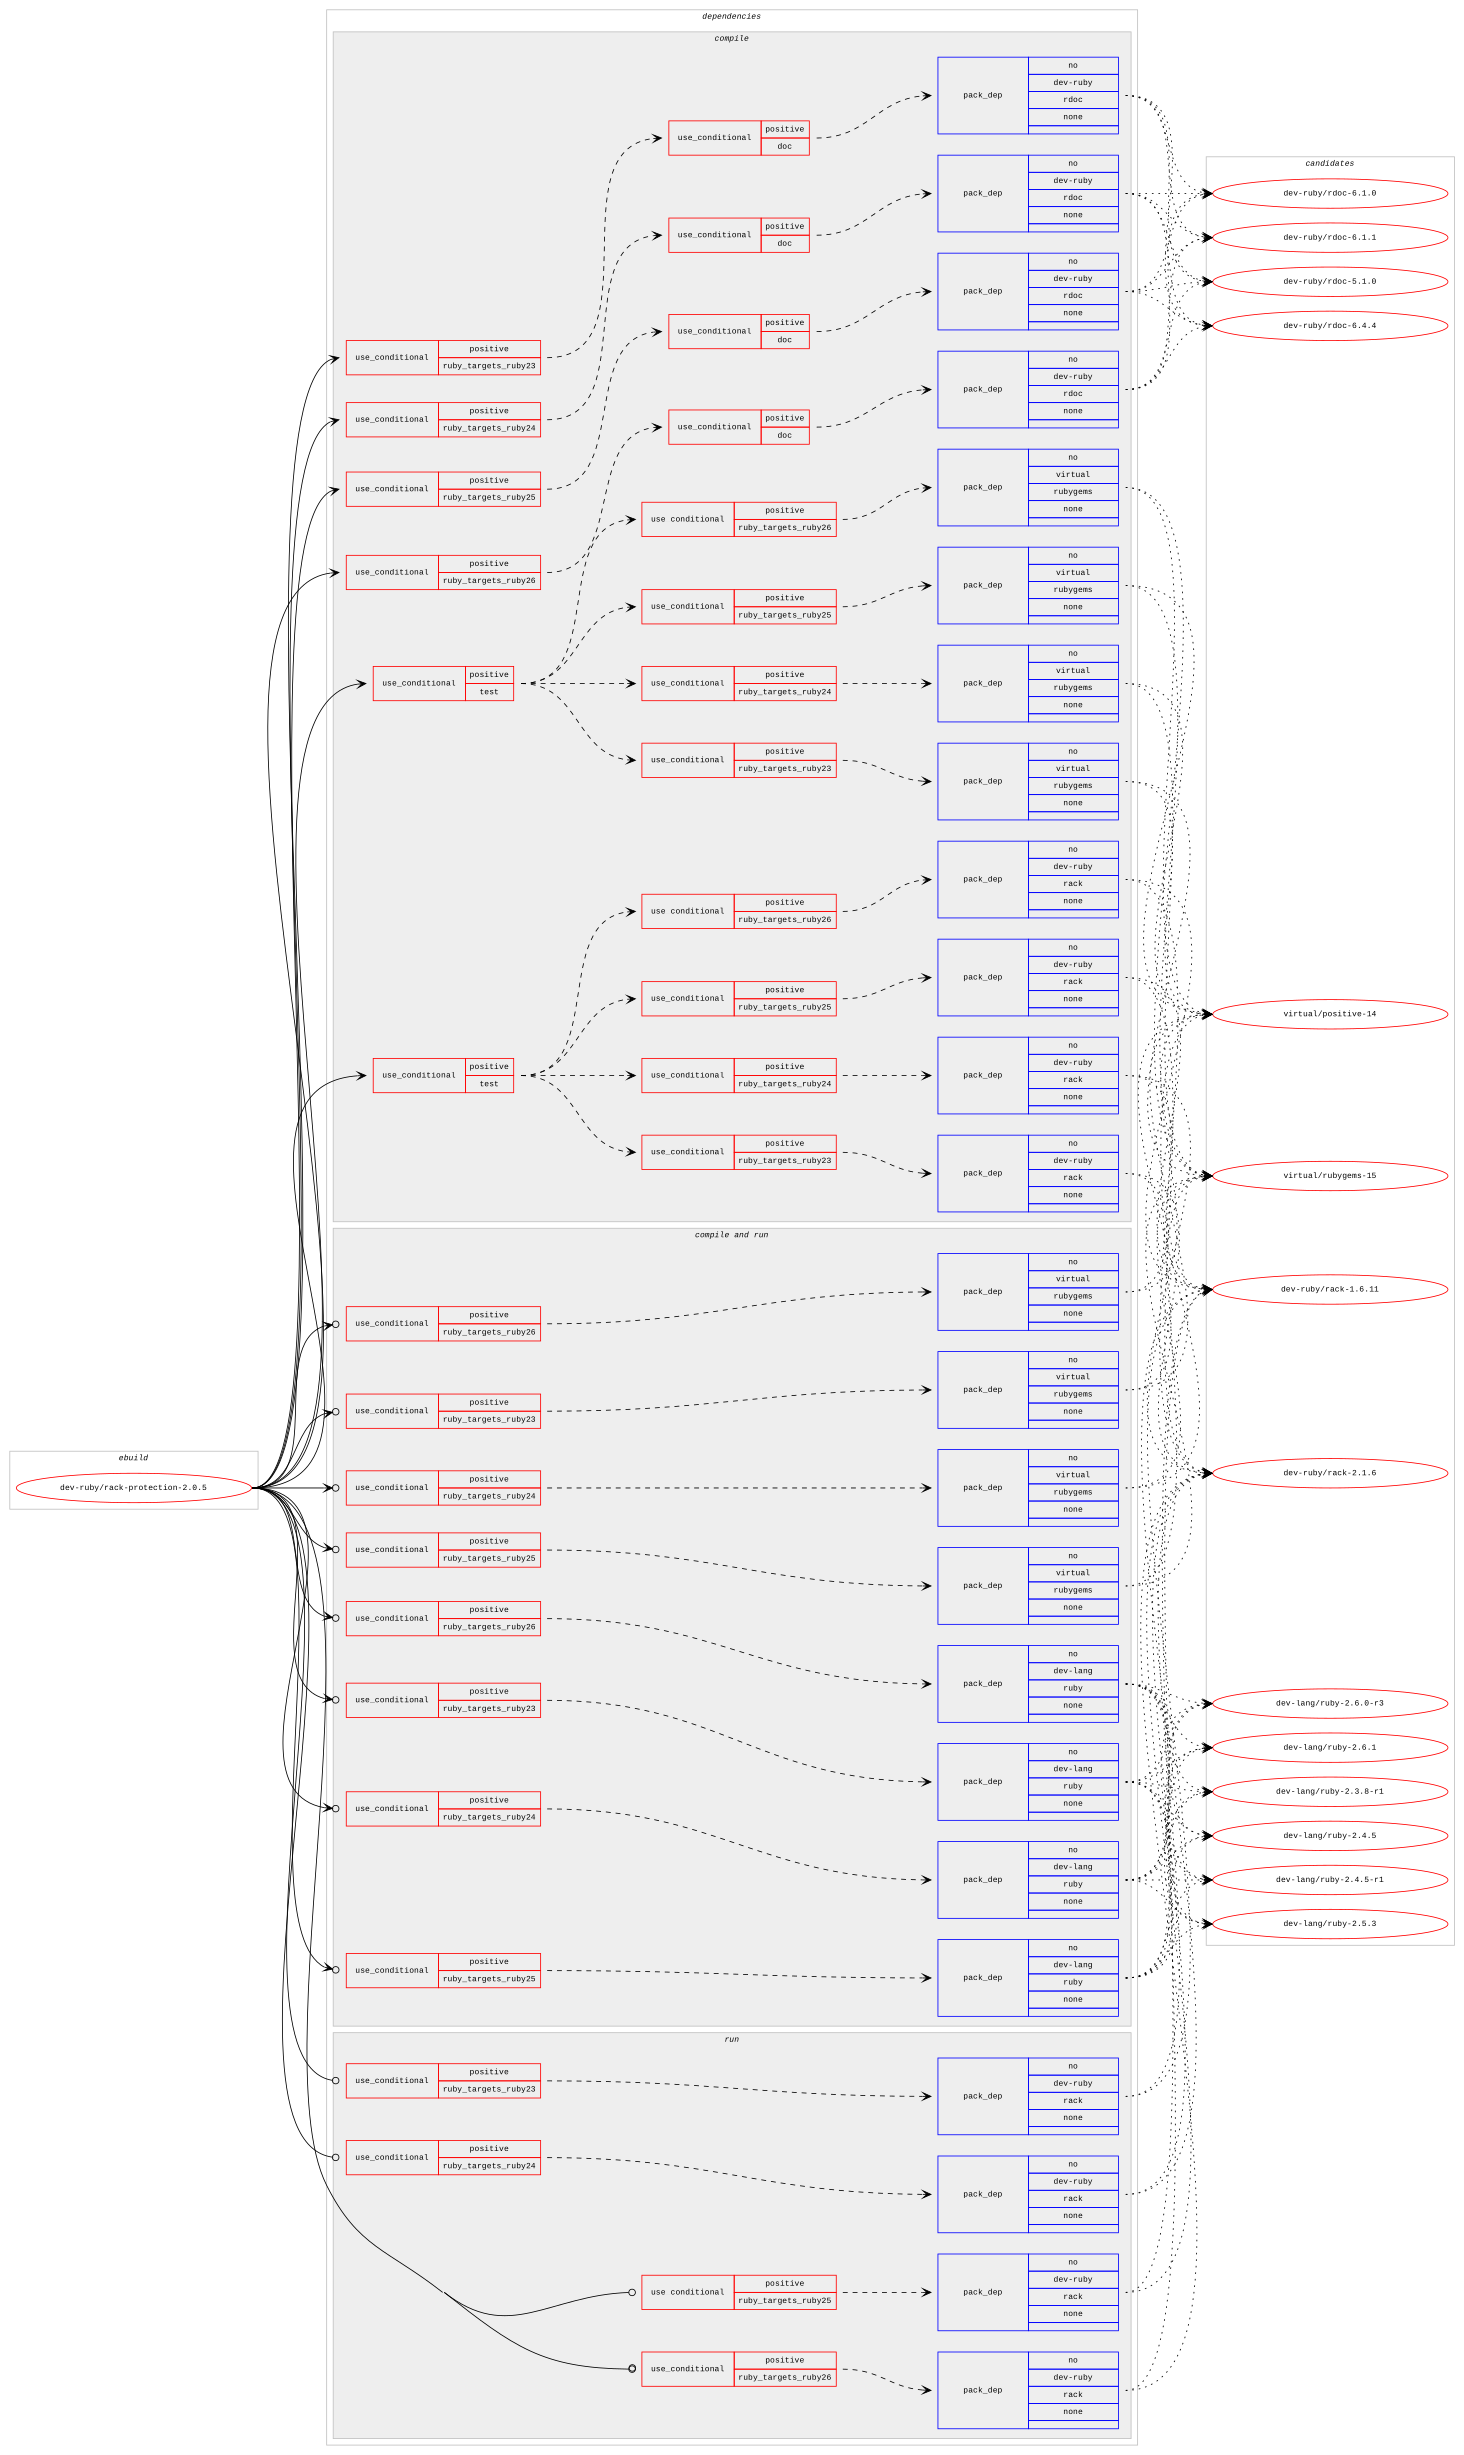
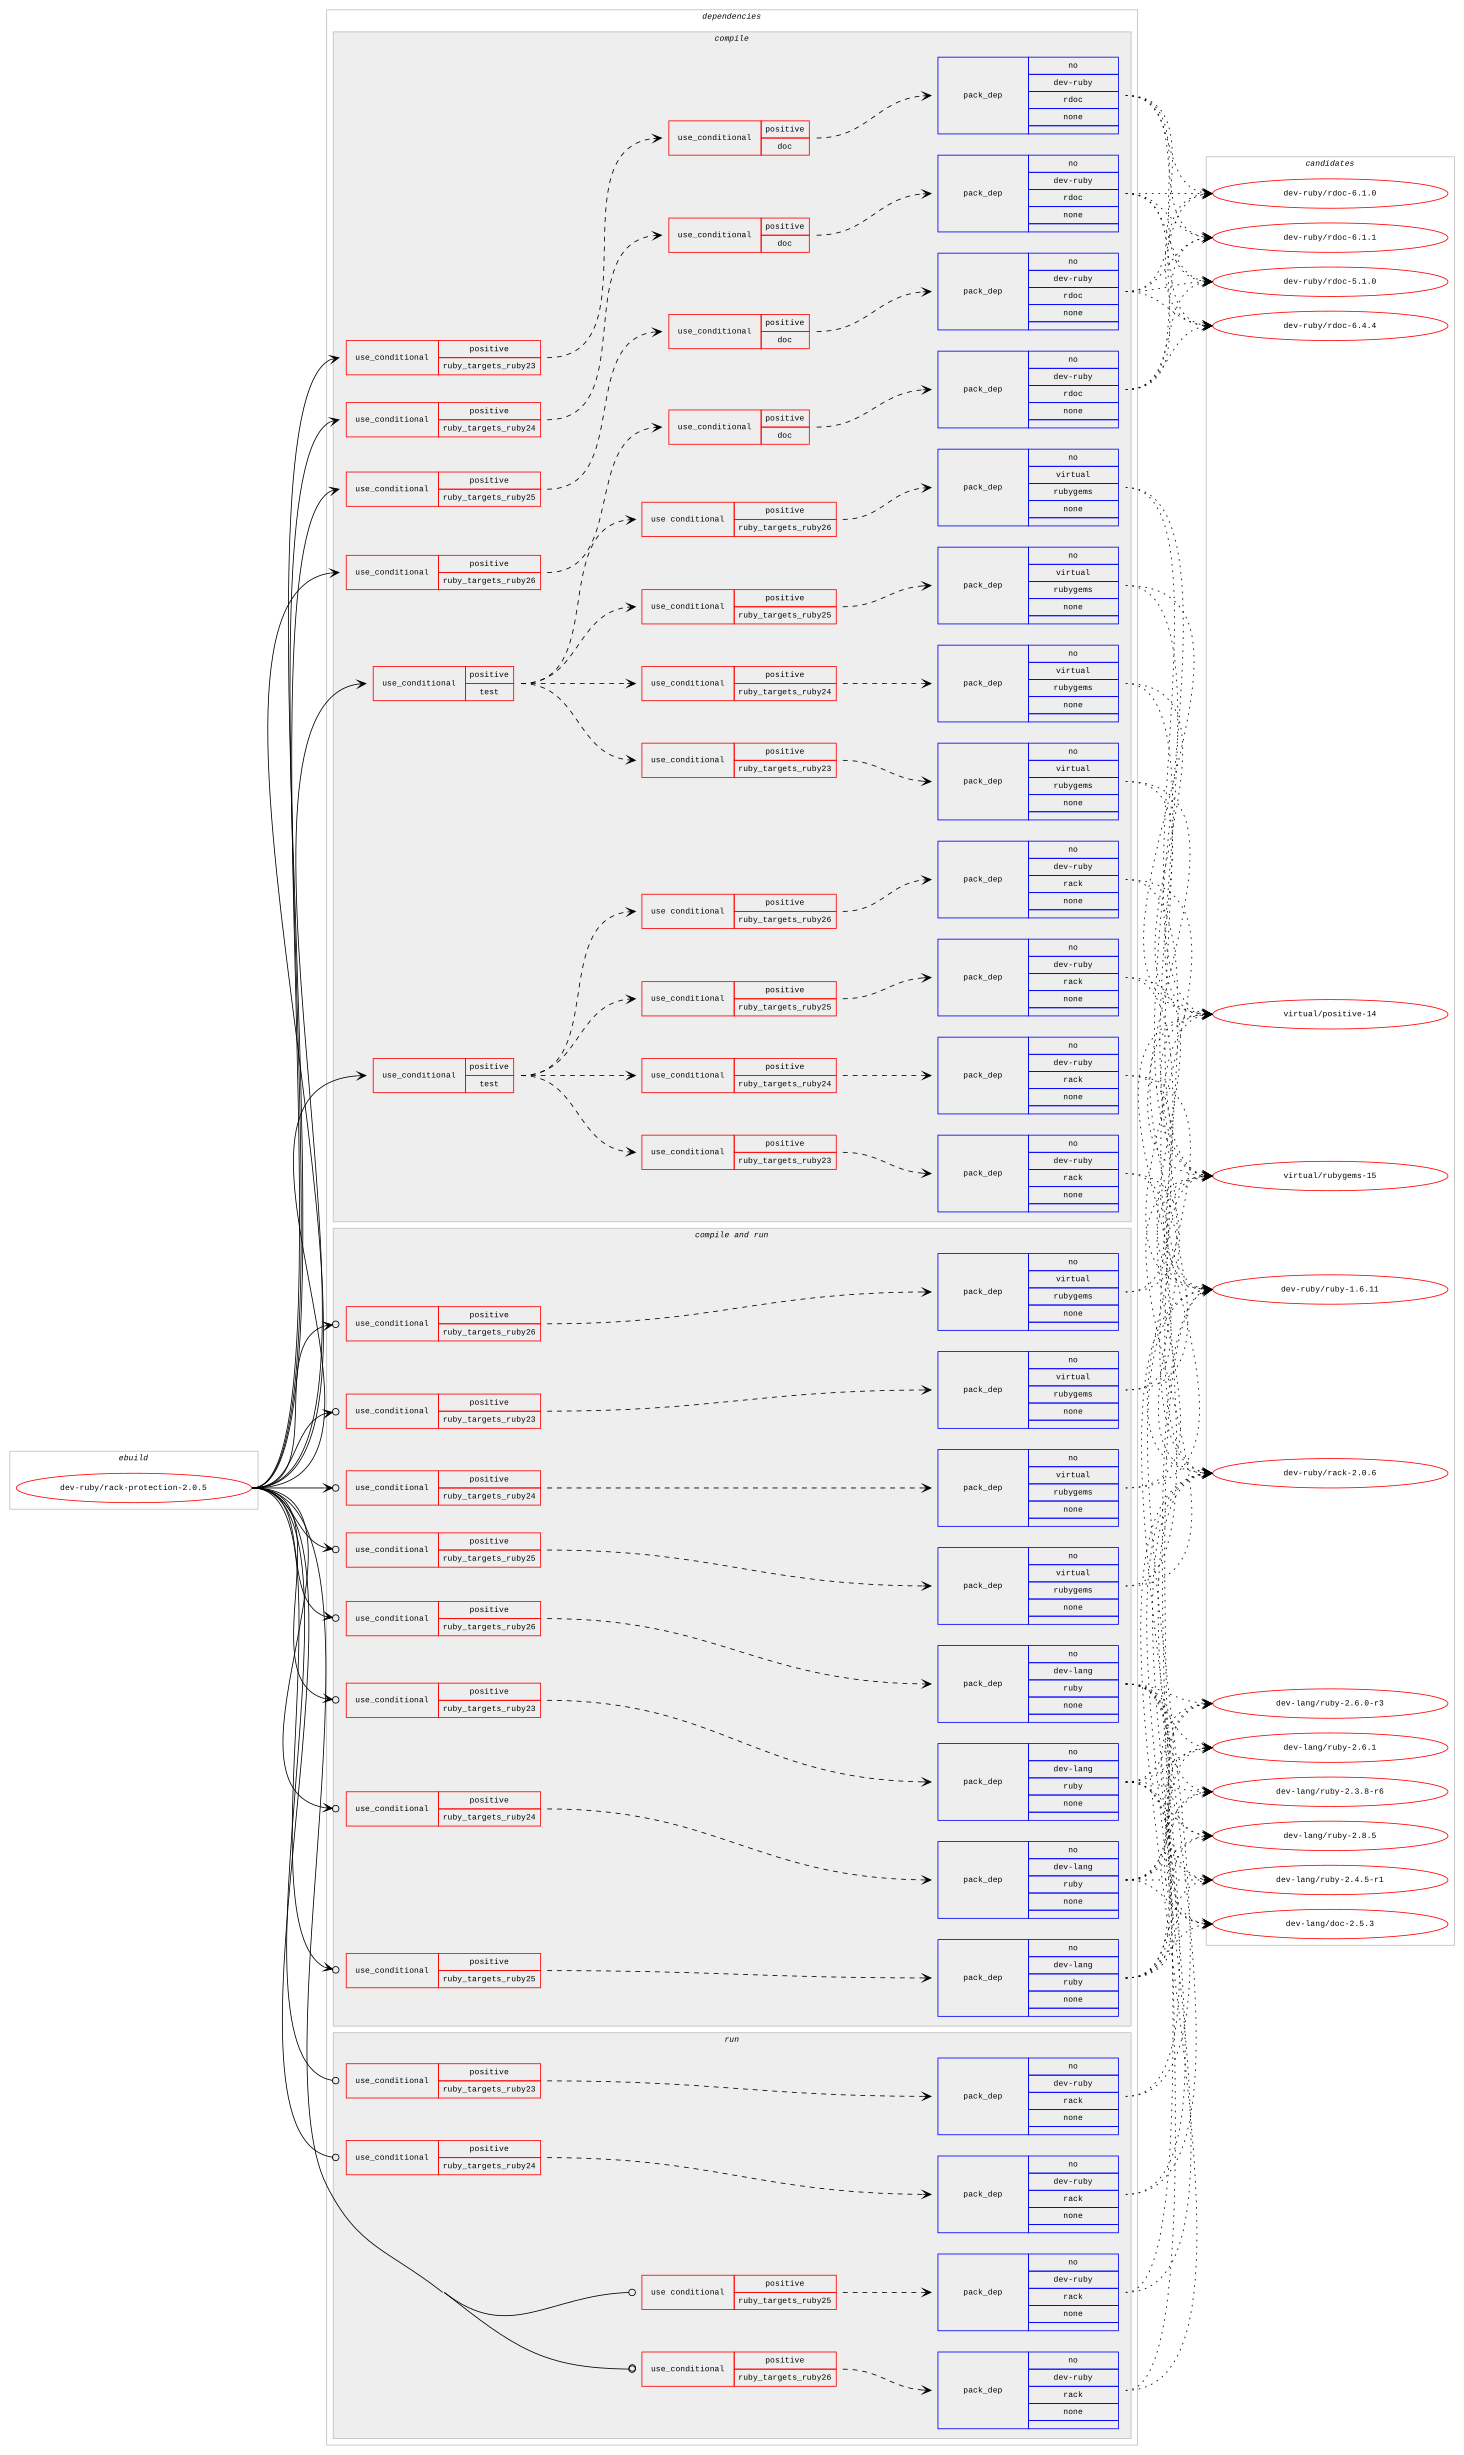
node "dev-ruby/rack-1.6.11": label "dev-ruby/rack-1.6.11" -> "dev-ruby/ruby-1.6.11"
node "dev-ruby/rack-2.1.6": label "dev-ruby/rack-2.1.6" -> "dev-ruby/rack-2.0.6"
node "dev-lang/ruby-2.3.8-r1": label "dev-lang/ruby-2.3.8-r1" -> "dev-lang/ruby-2.3.8-r6"
node "dev-lang/ruby-2.4.5": label "dev-lang/ruby-2.4.5" -> "dev-lang/ruby-2.8.5"
node "dev-lang/ruby-2.5.3": label "dev-lang/ruby-2.5.3" -> "dev-lang/doc-2.5.3"
